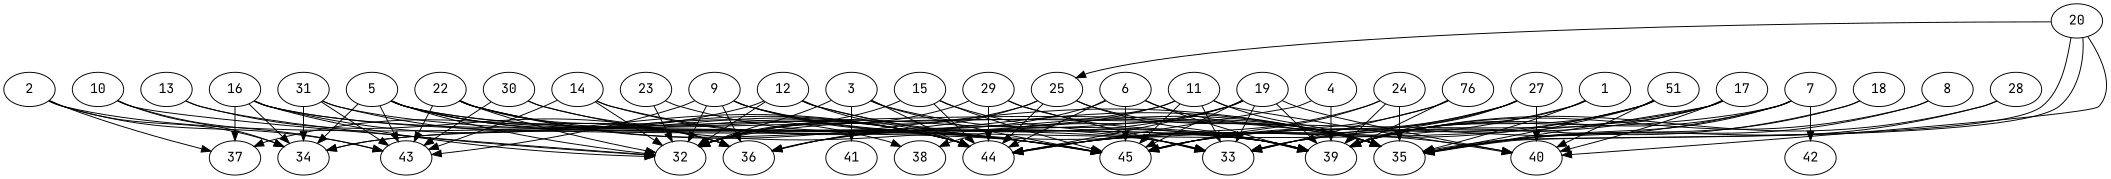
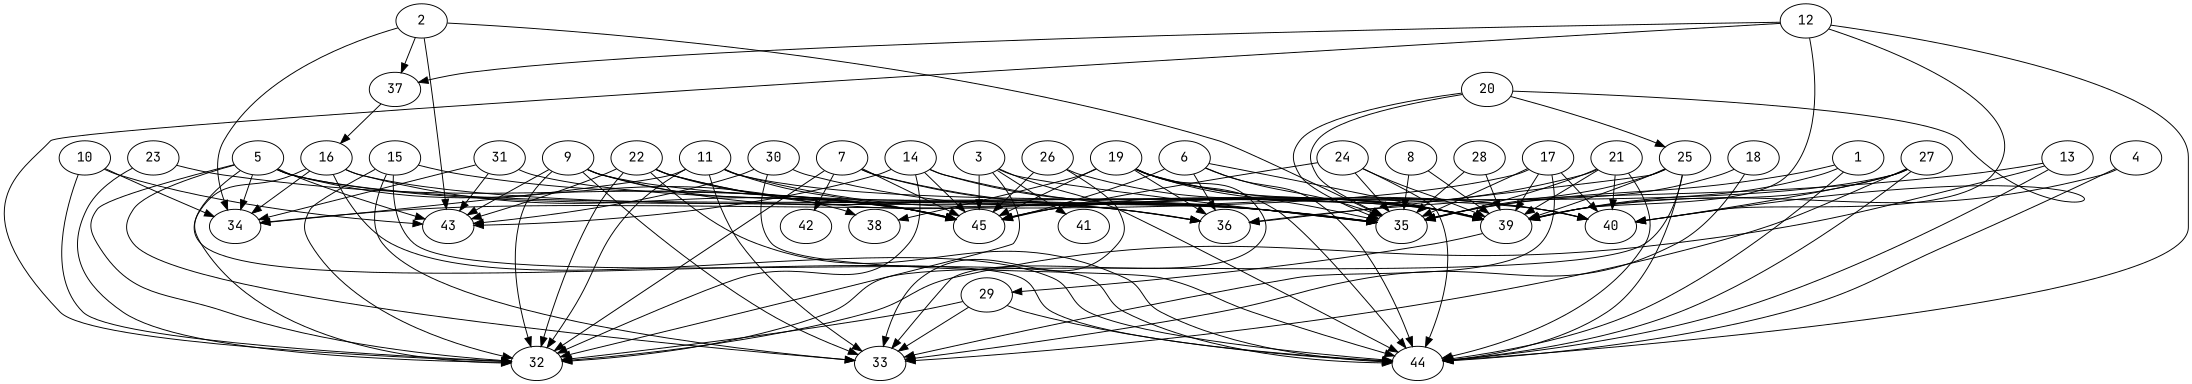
node "76": label "76" -> "26"
node "51": label "51" -> "21"
edge "16" -> "37": reversed
edge "31" -> "44": now "13" -> "44"
edge "29" -> "39": reversed
edge "19" -> "35": added
edge "14" -> "40": added
